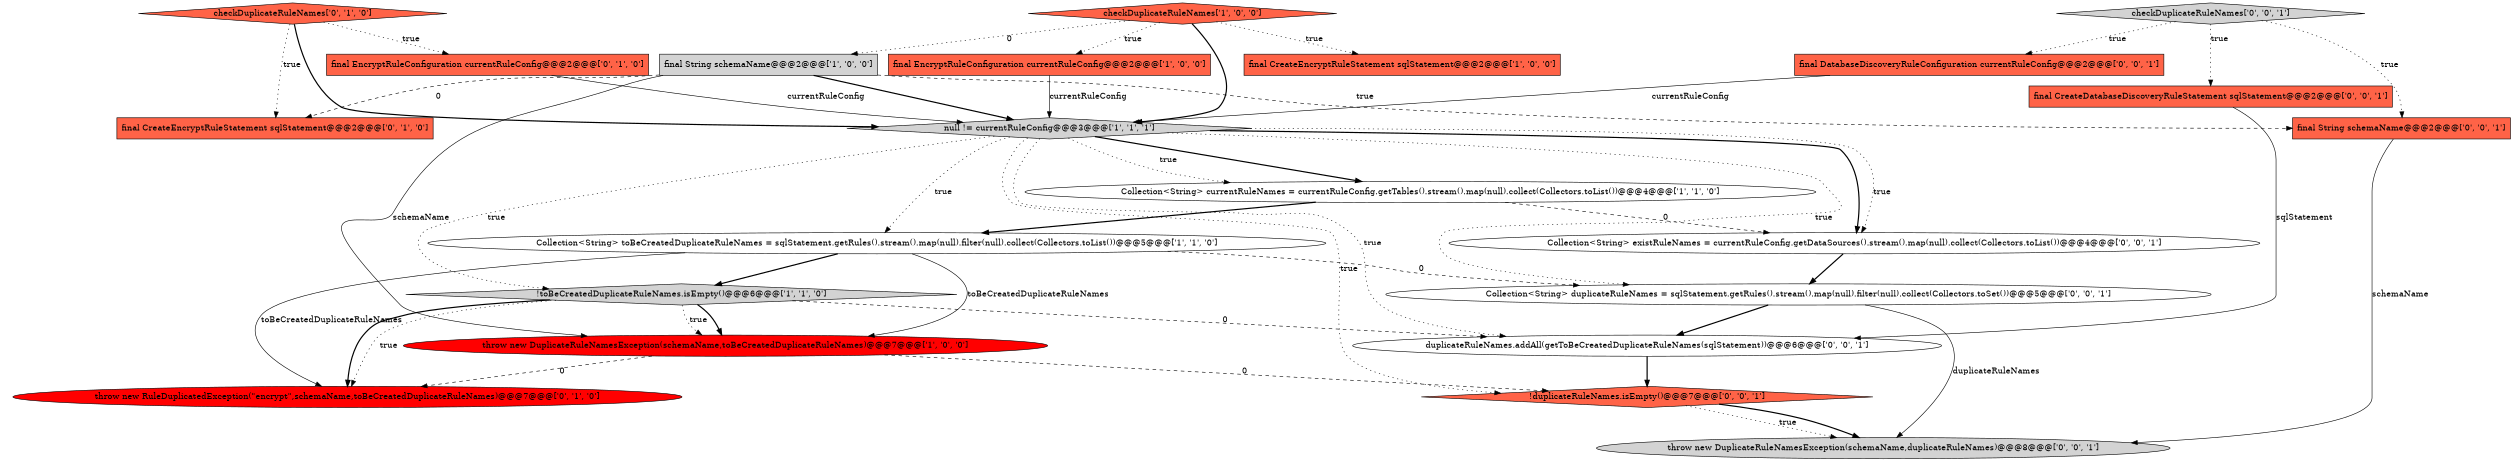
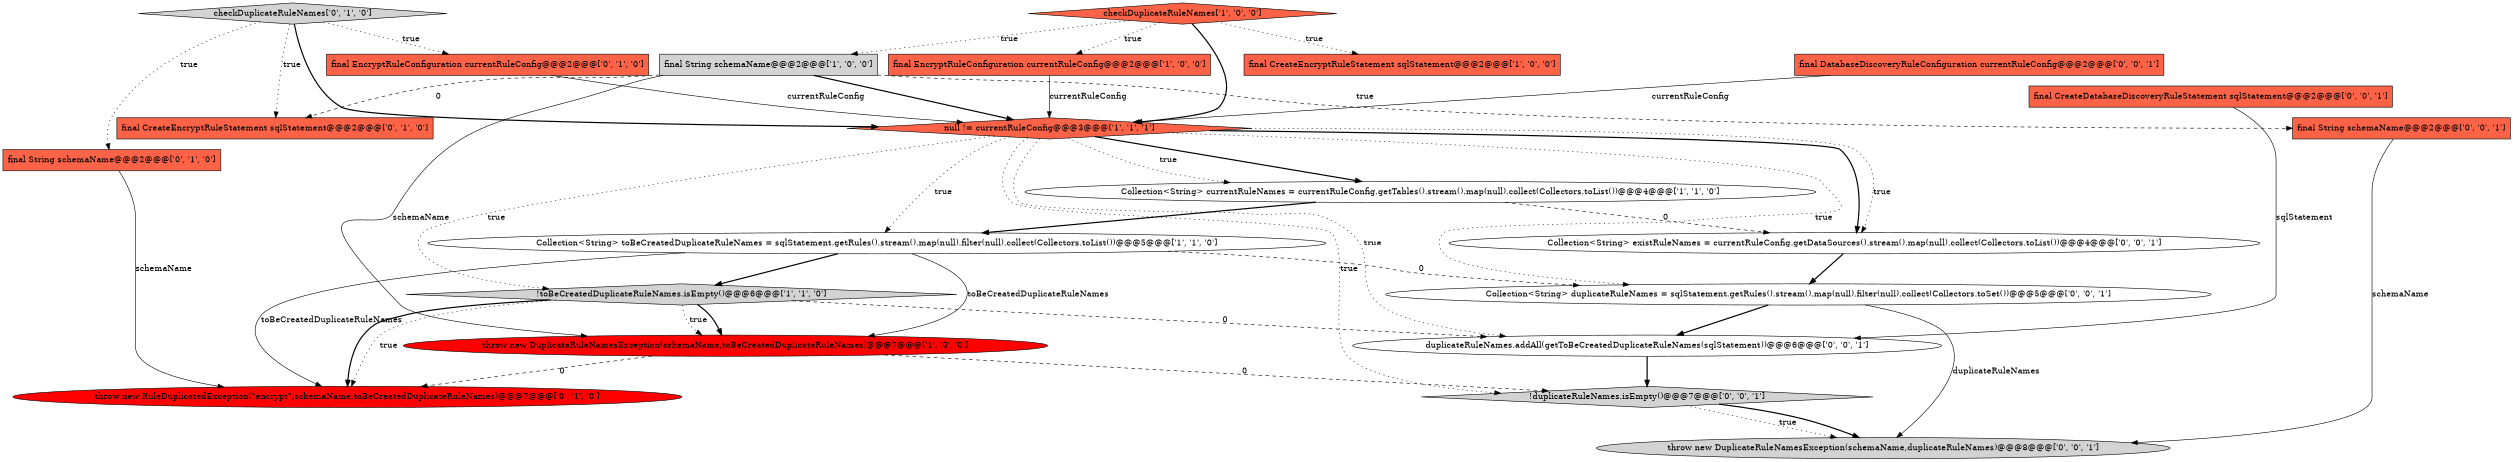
node "checkDuplicateRuleNames['0', '1', '0']": fillcolor tomato -> lightgray
node "checkDuplicateRuleNames['0', '0', '1']": removed
edge "checkDuplicateRuleNames['1', '0', '0']" -> "final String schemaName@@@2@@@['1', '0', '0']": label "0" -> "true"
node "null != currentRuleConfig@@@3@@@['1', '1', '1']": fillcolor lightgray -> tomato
node "final String schemaName@@@2@@@['0', '1', '0']": added
node "!duplicateRuleNames.isEmpty()@@@7@@@['0', '0', '1']": fillcolor tomato -> lightgray
